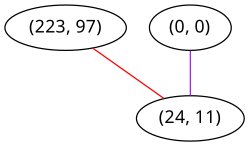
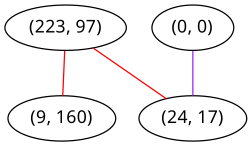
node "(9, 160)": added
node "(24, 11)": label "(24, 11)" -> "(24, 17)"
